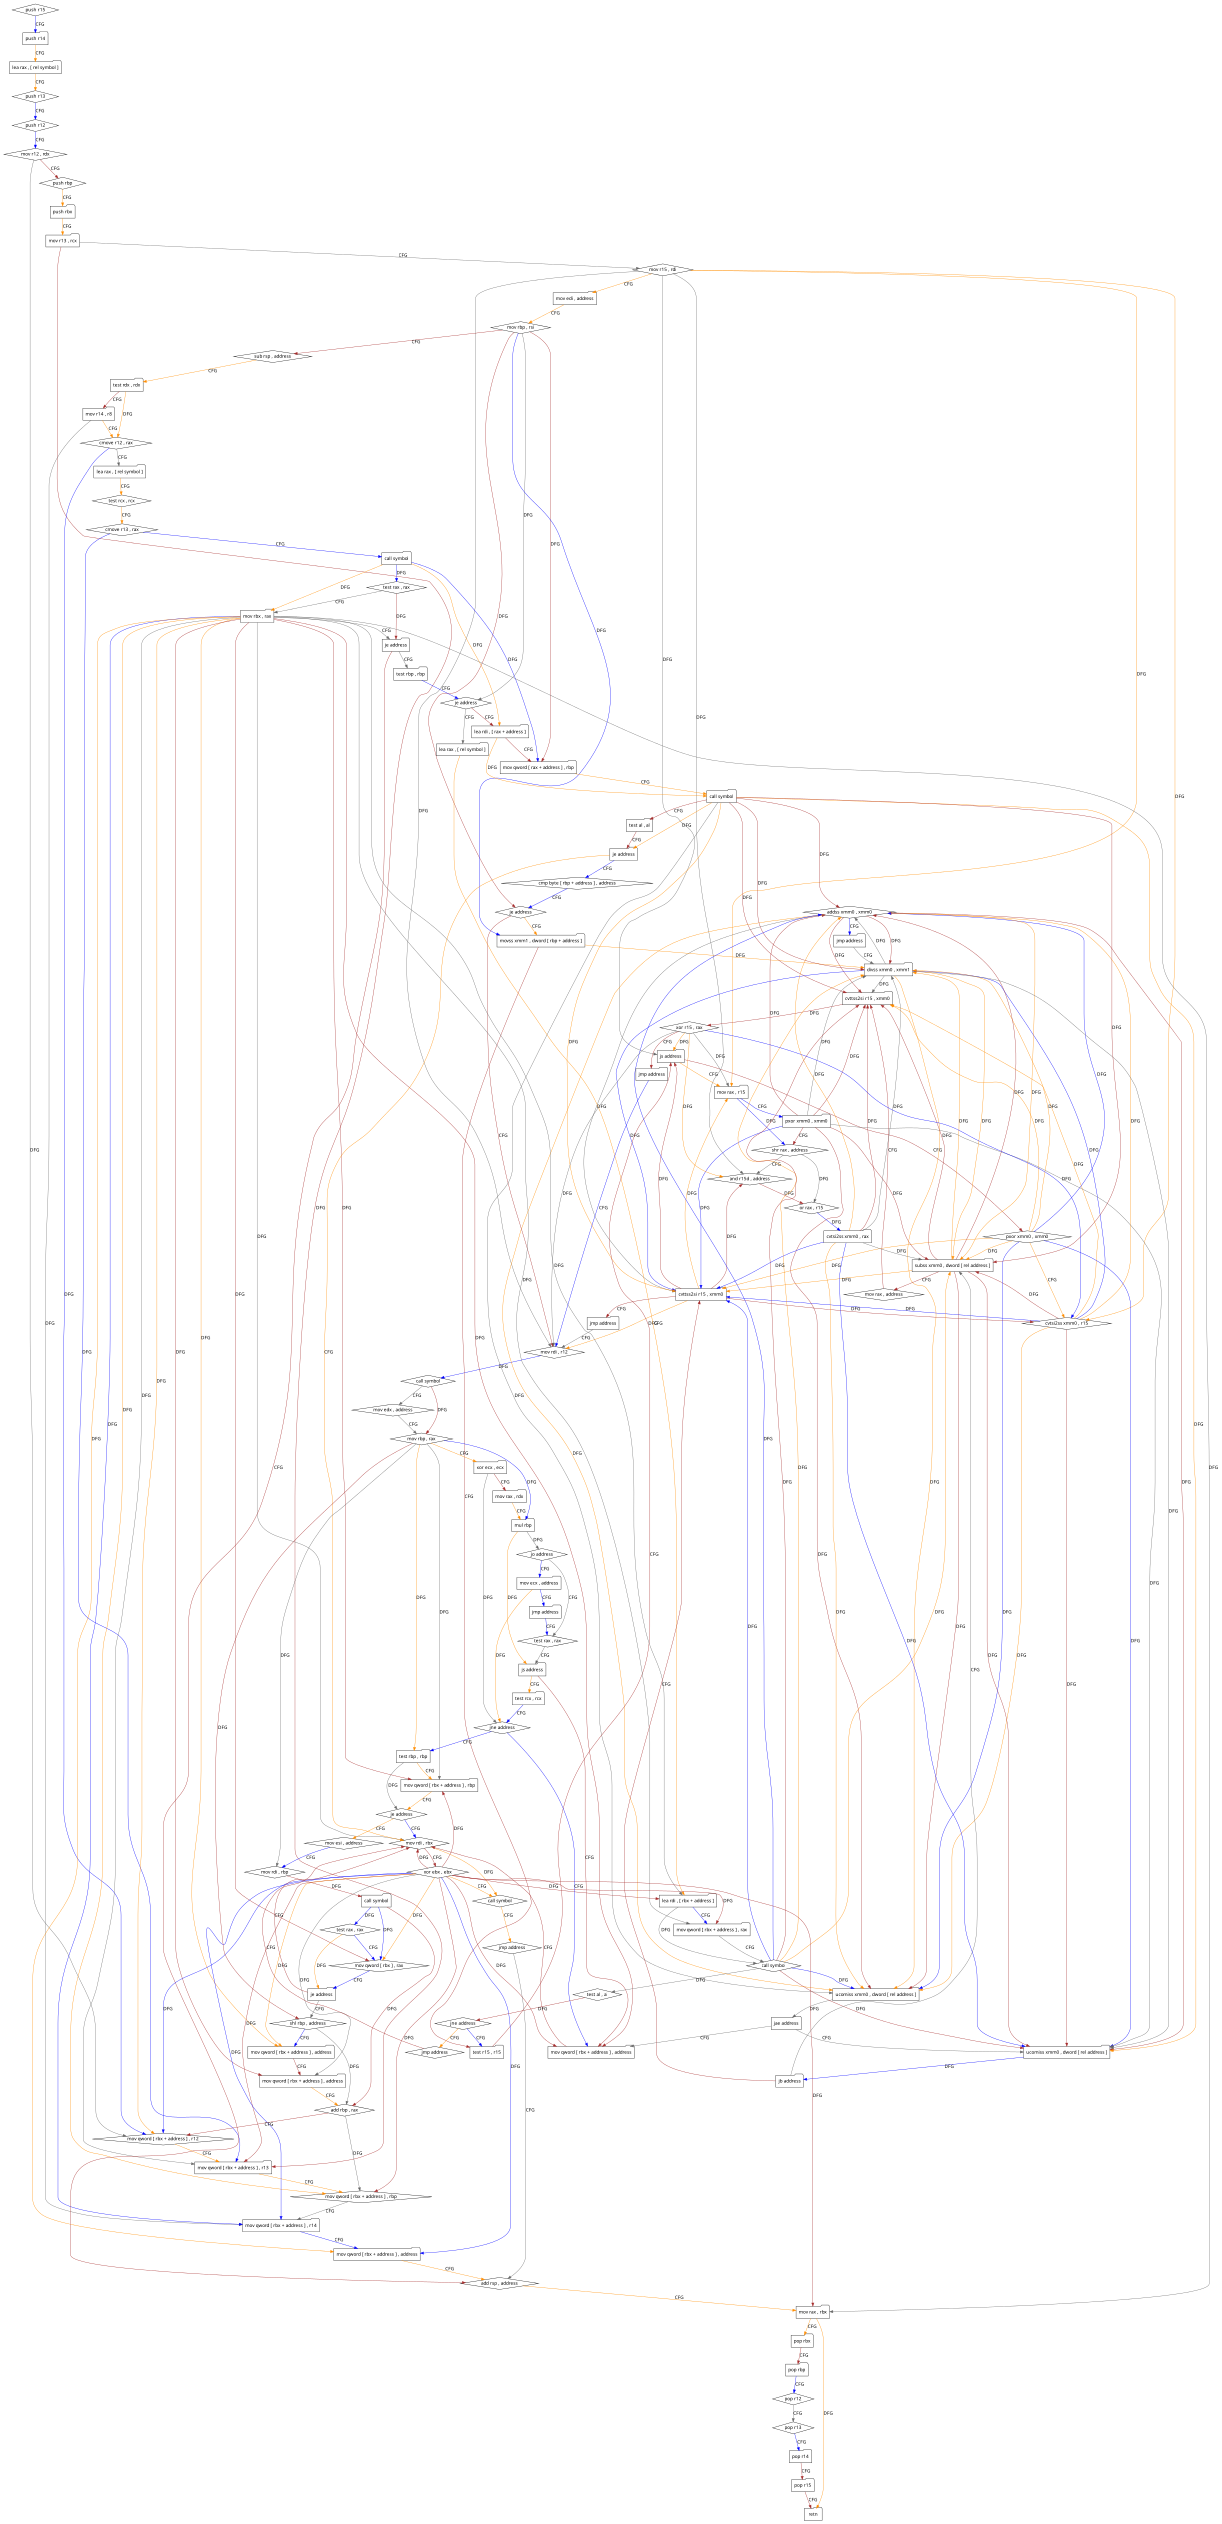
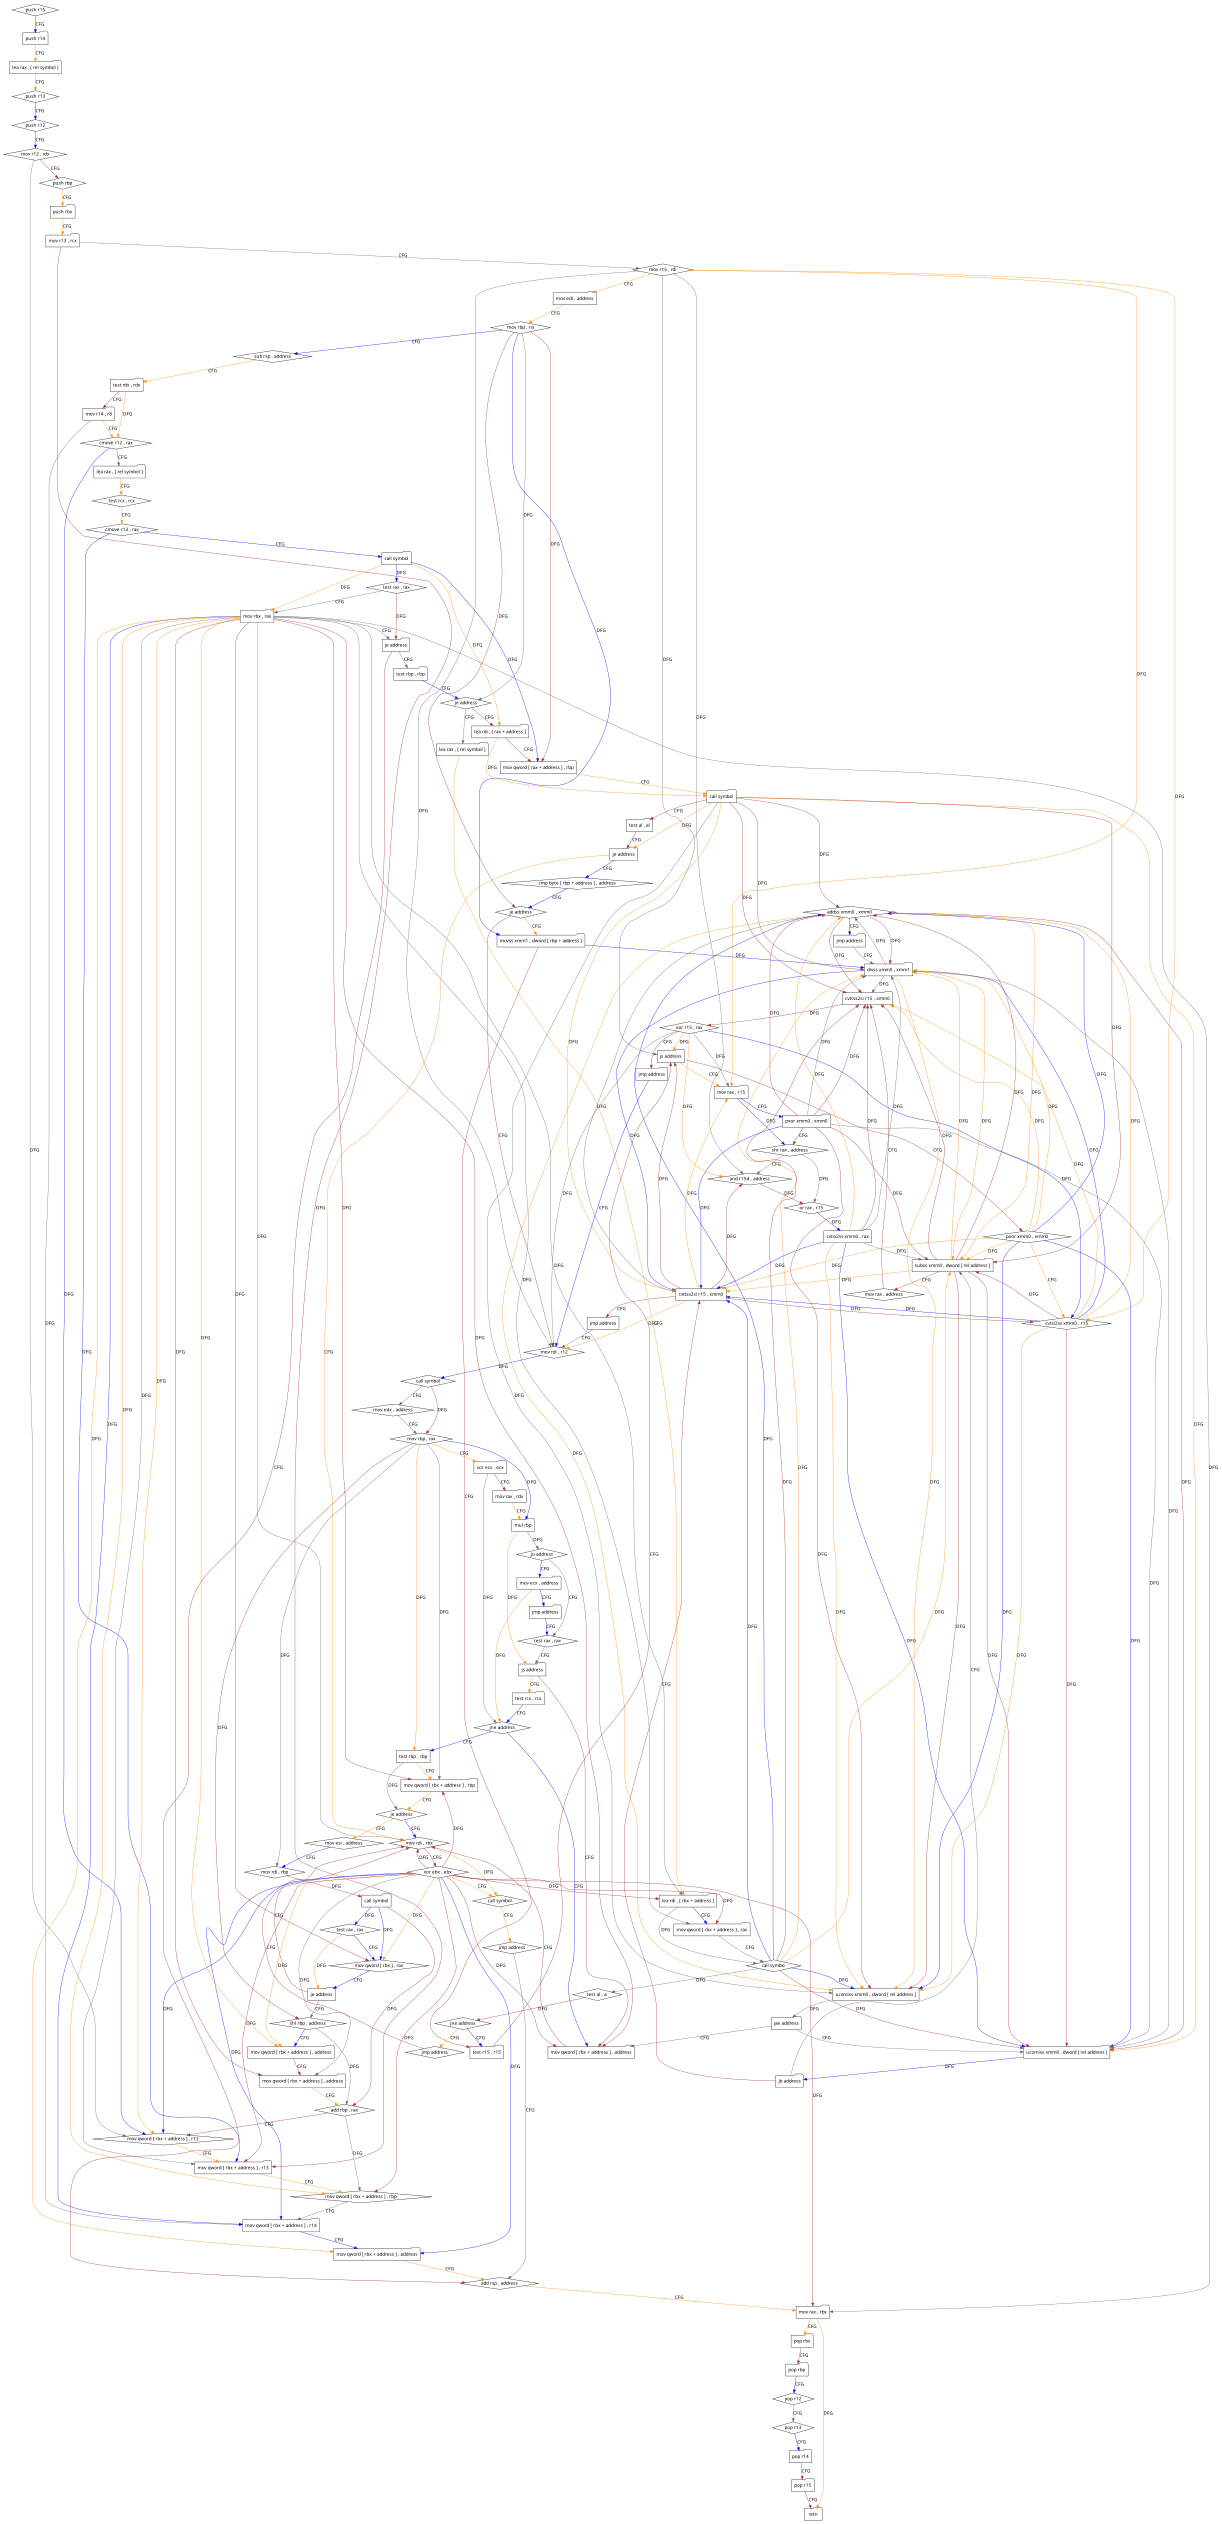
edge "mov rbp , rsi" -> "sub rsp , address": color brown -> blue
edge "movss xmm1 , dword [ rbp + address ]" -> "divss xmm0 , xmm1": color darkorange -> blue
